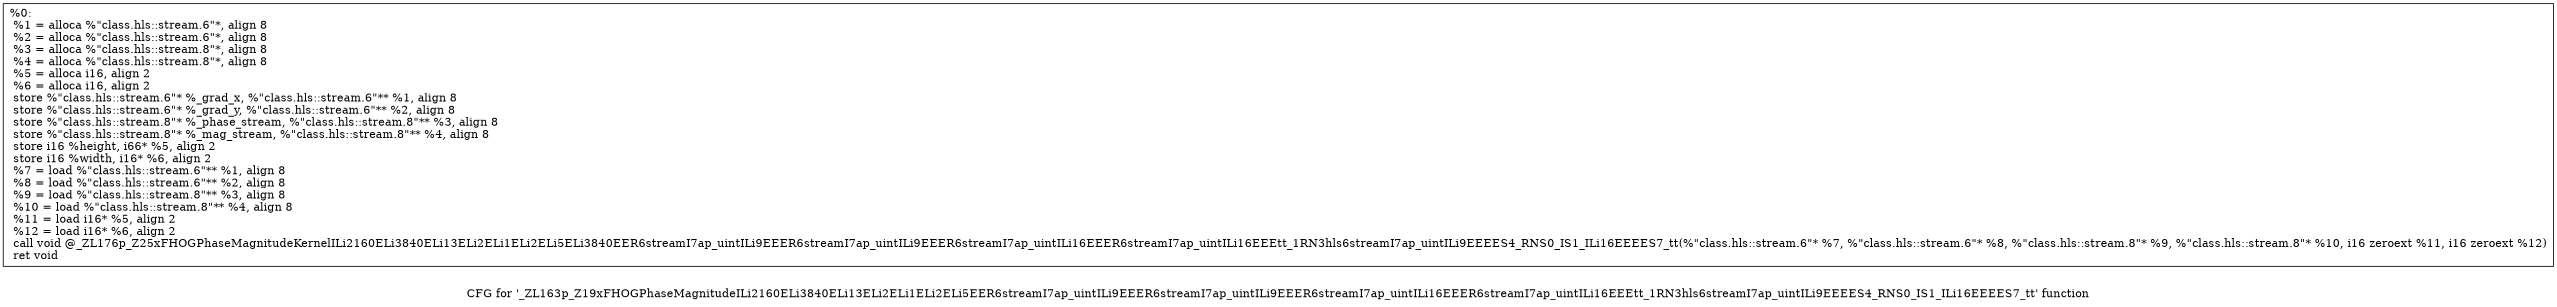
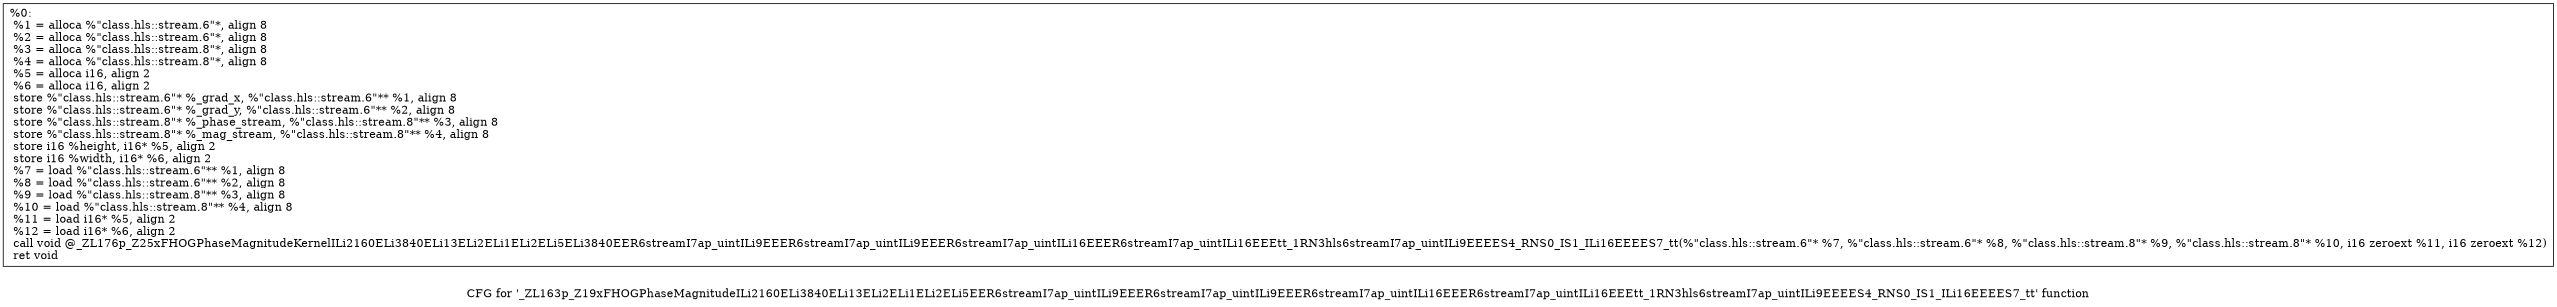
node "%0:": text "store i16 %height, i66* %5, align 2" -> "store i16 %height, i16* %5, align 2"
